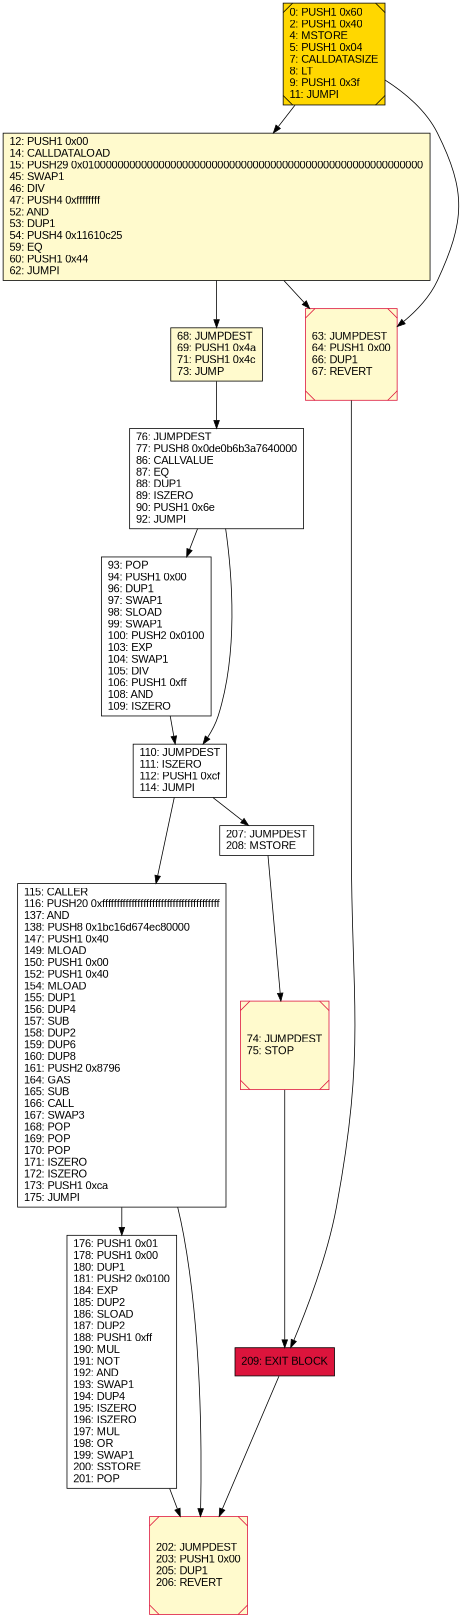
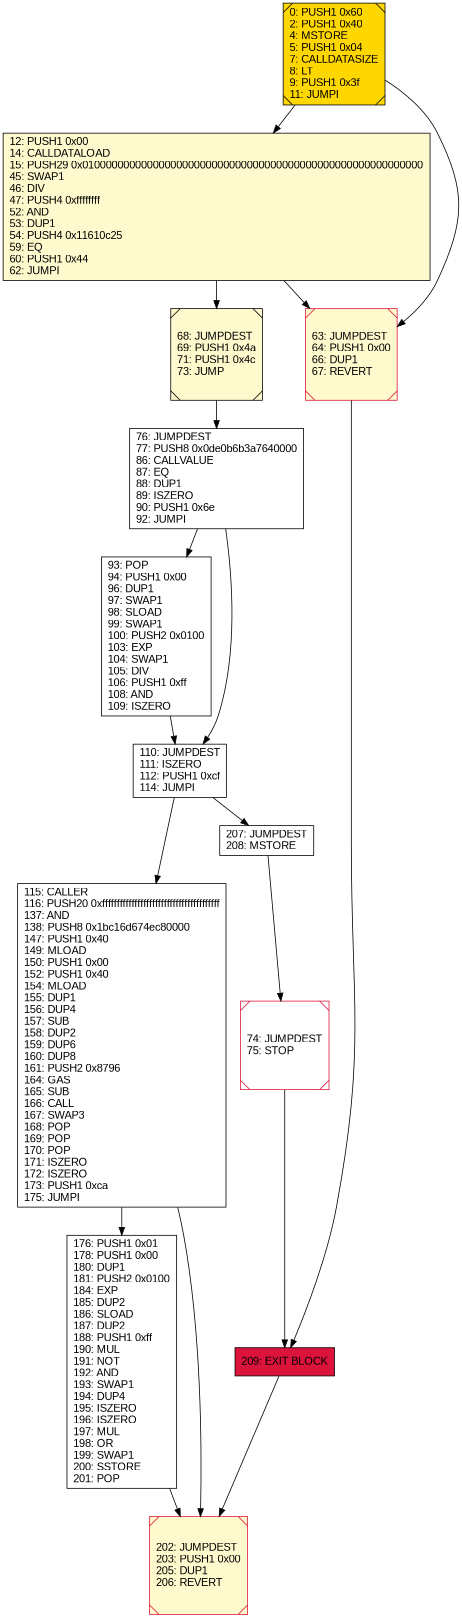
node "68: JUMPDEST 69: PUSH1 0x4a 71: PUSH1 0x4c 73: JUMP": shape box -> Msquare
node "74: JUMPDEST 75: STOP": fillcolor lemonchiffon -> white
